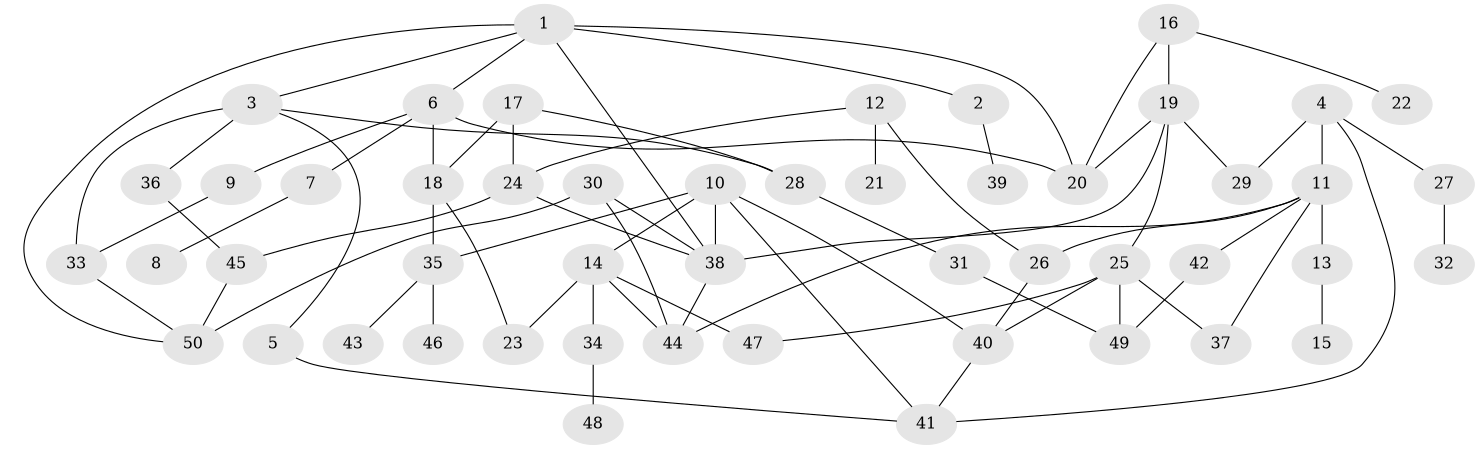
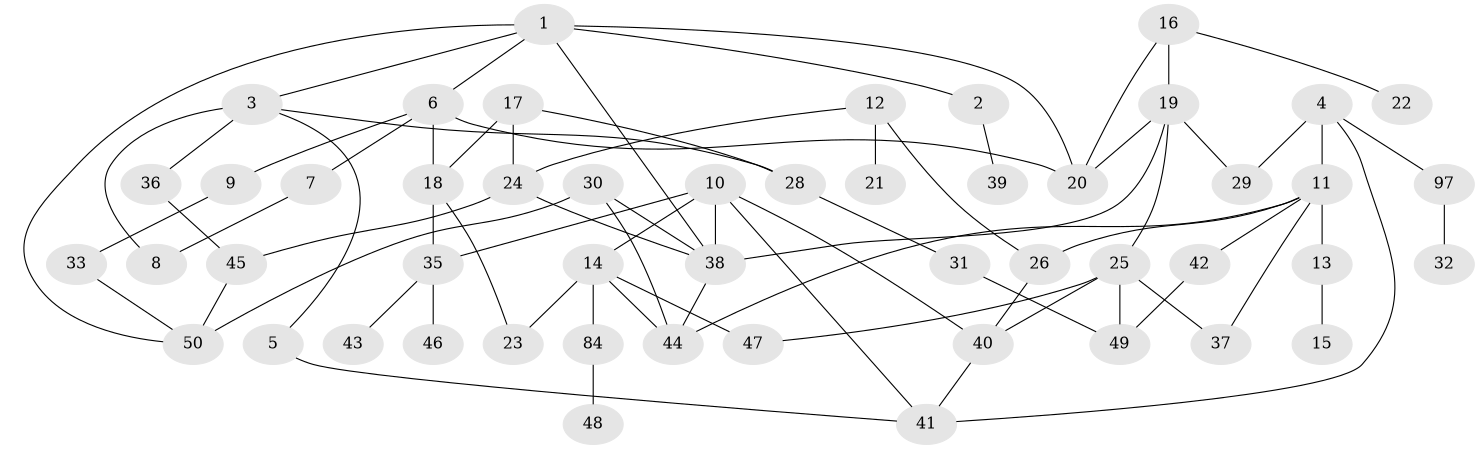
edge "3" -- "33": now "3" -- "8"
node "27": label "27" -> "97"
node "34": label "34" -> "84"
